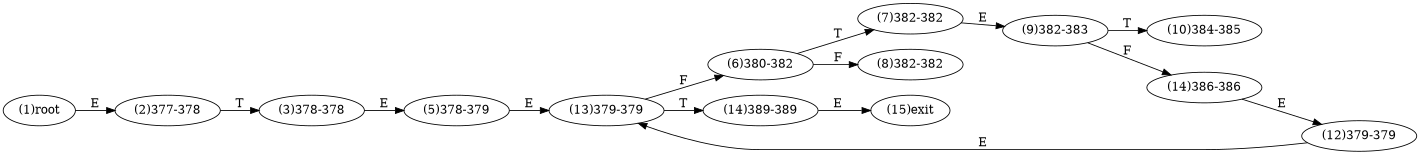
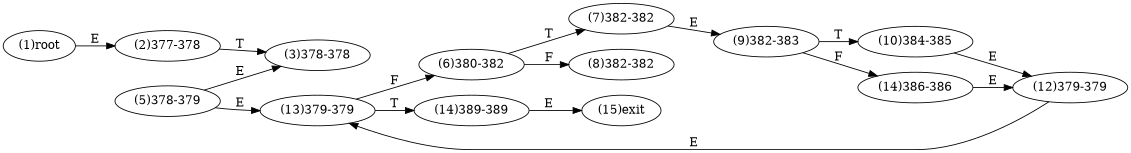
edge "(10)384-385" -> "(12)379-379": added, label "E"
edge "(3)378-378" -> "(5)378-379": reversed
